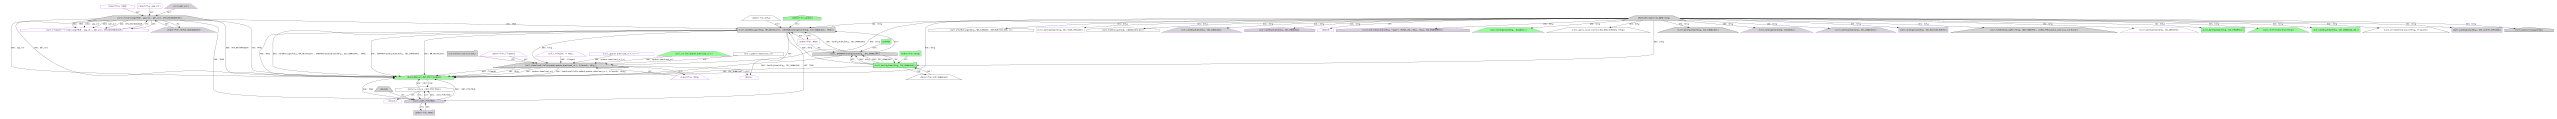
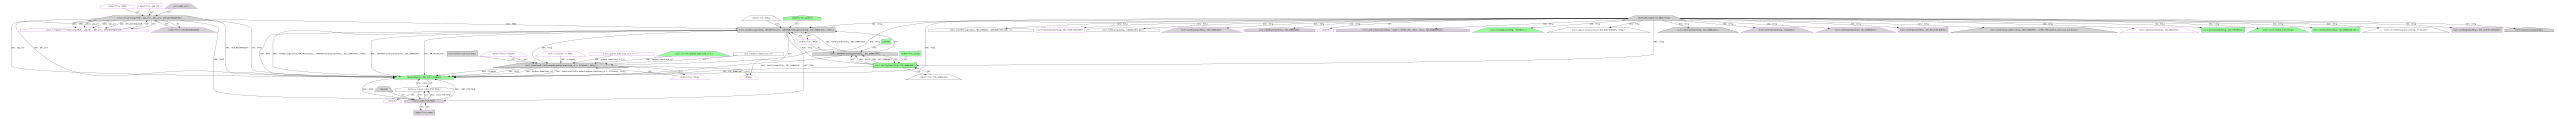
node "(Identifier,RUFUS_NOCHANGEDIR)": label "(Identifier,RUFUS_NOCHANGEDIR)" -> "(Identifier,OFN_NOCHANGEDIR)"
